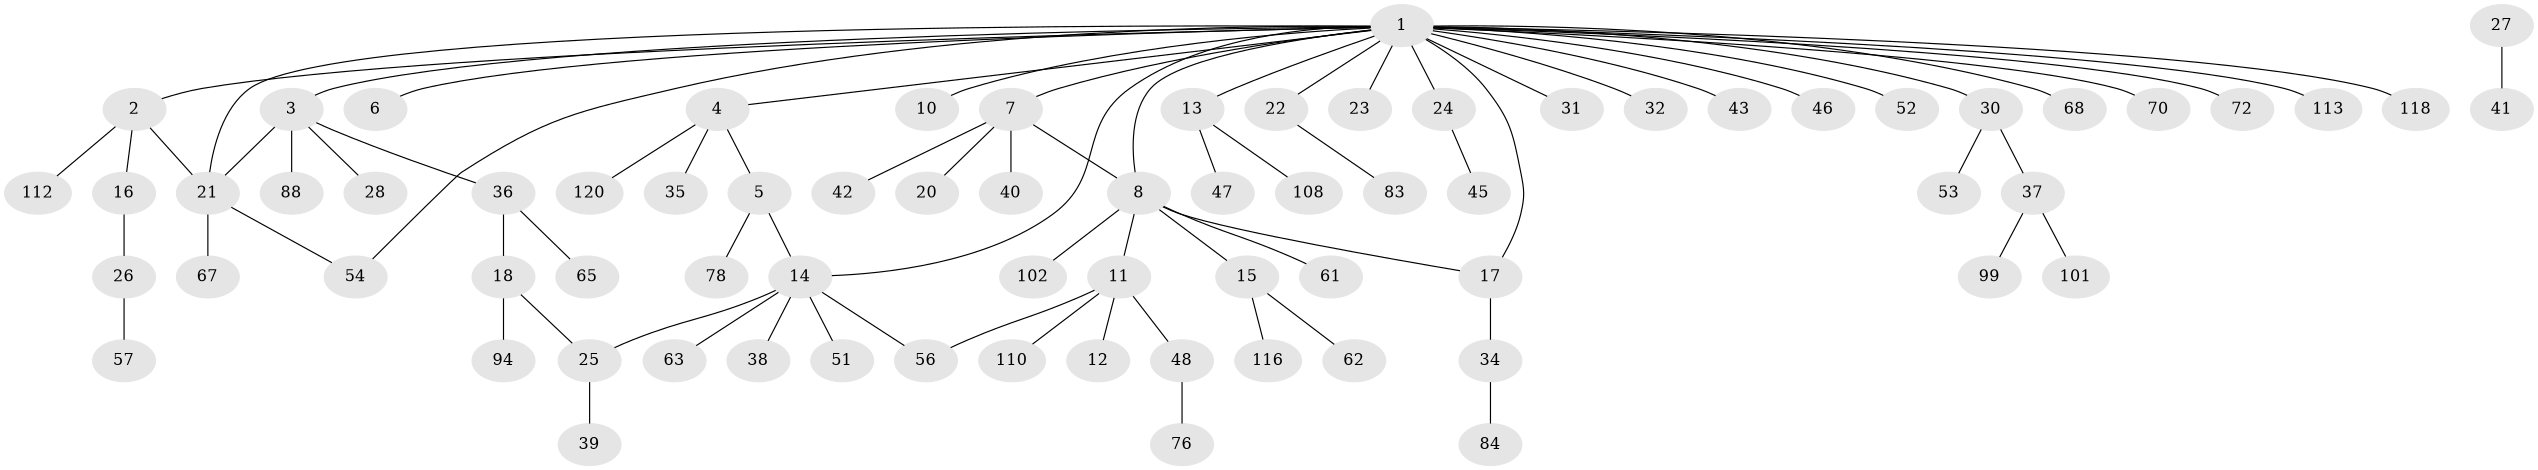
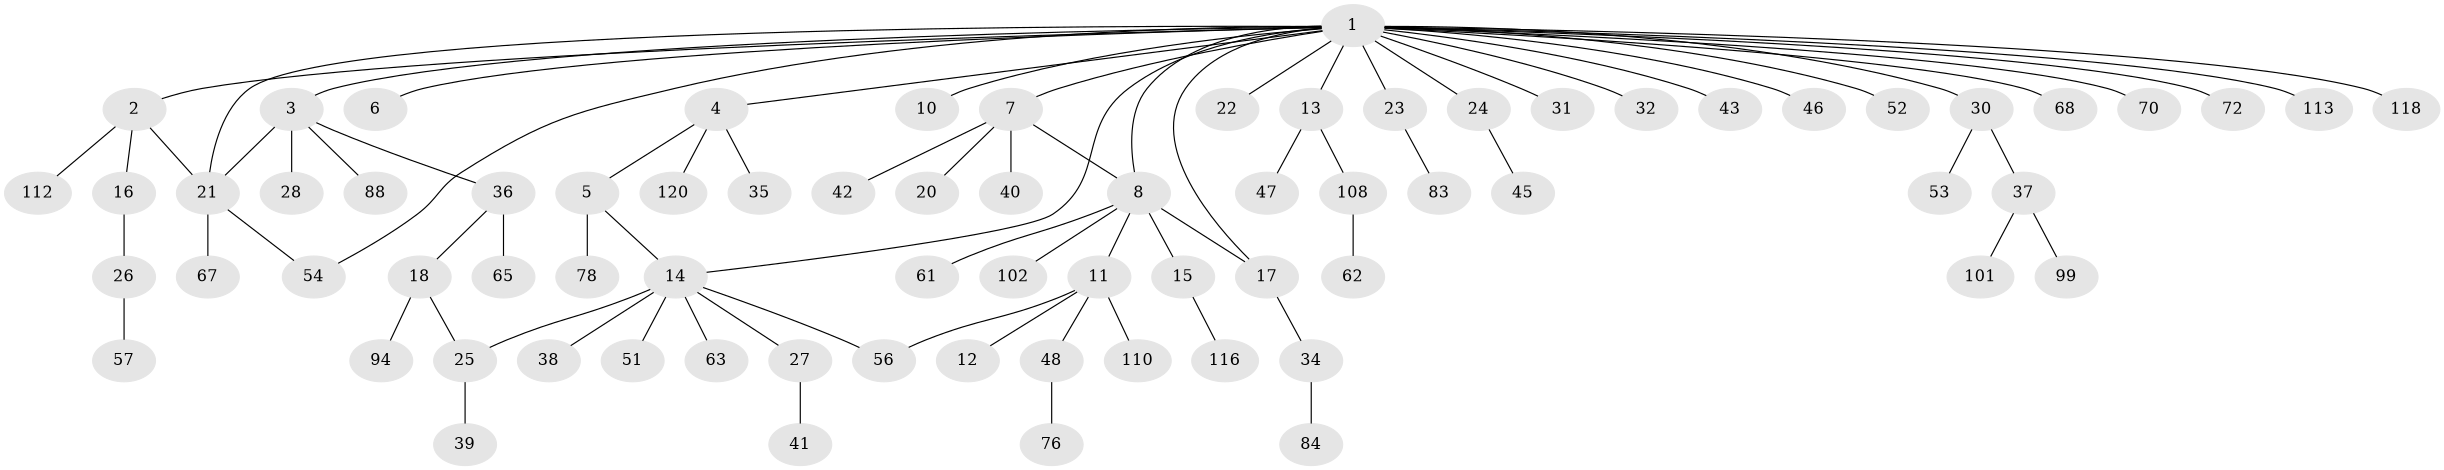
edge "22" -- "83": now "23" -- "83"
edge "14" -- "27": added
edge "15" -- "62": now "108" -- "62"
